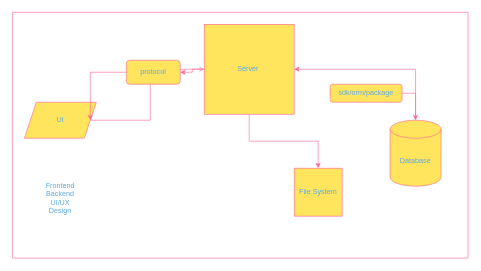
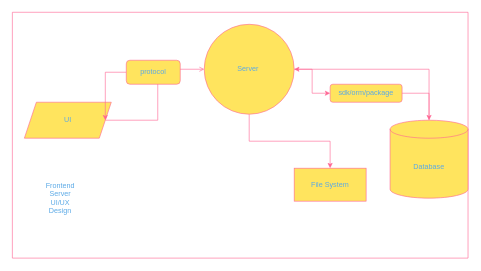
node "Server": shape rectangle -> ellipse
edge "Server" -> "protocol": now "Server" -> "sdk/orm/package"
node "UI": size 72x36 -> 87x36
node "Database": size 51x66 -> 78x78
node "File System": size 48x48 -> 72x33
node "Frontend Backend UI/UX Design": label "Frontend Backend UI/UX Design" -> "Frontend Server UI/UX Design"
